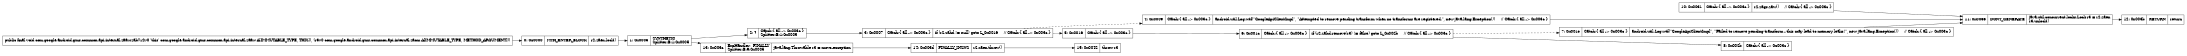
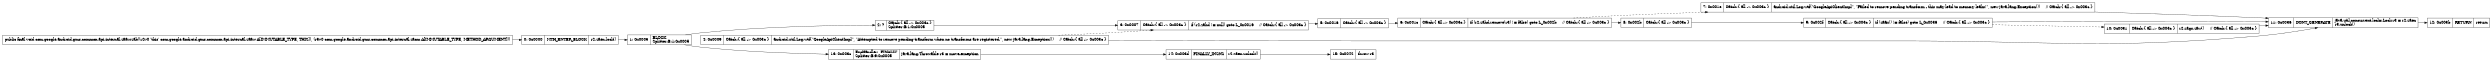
node "9: 0x002f": added
edge "3: 0x0007" -> "4: 0x0009": reversed
node "1: 0x0005": text "SYNTHETIC" -> "BLOCK"
node "14: 0x003d": text "r2.zaen.throw()" -> "r2.zaen.unlock()"
